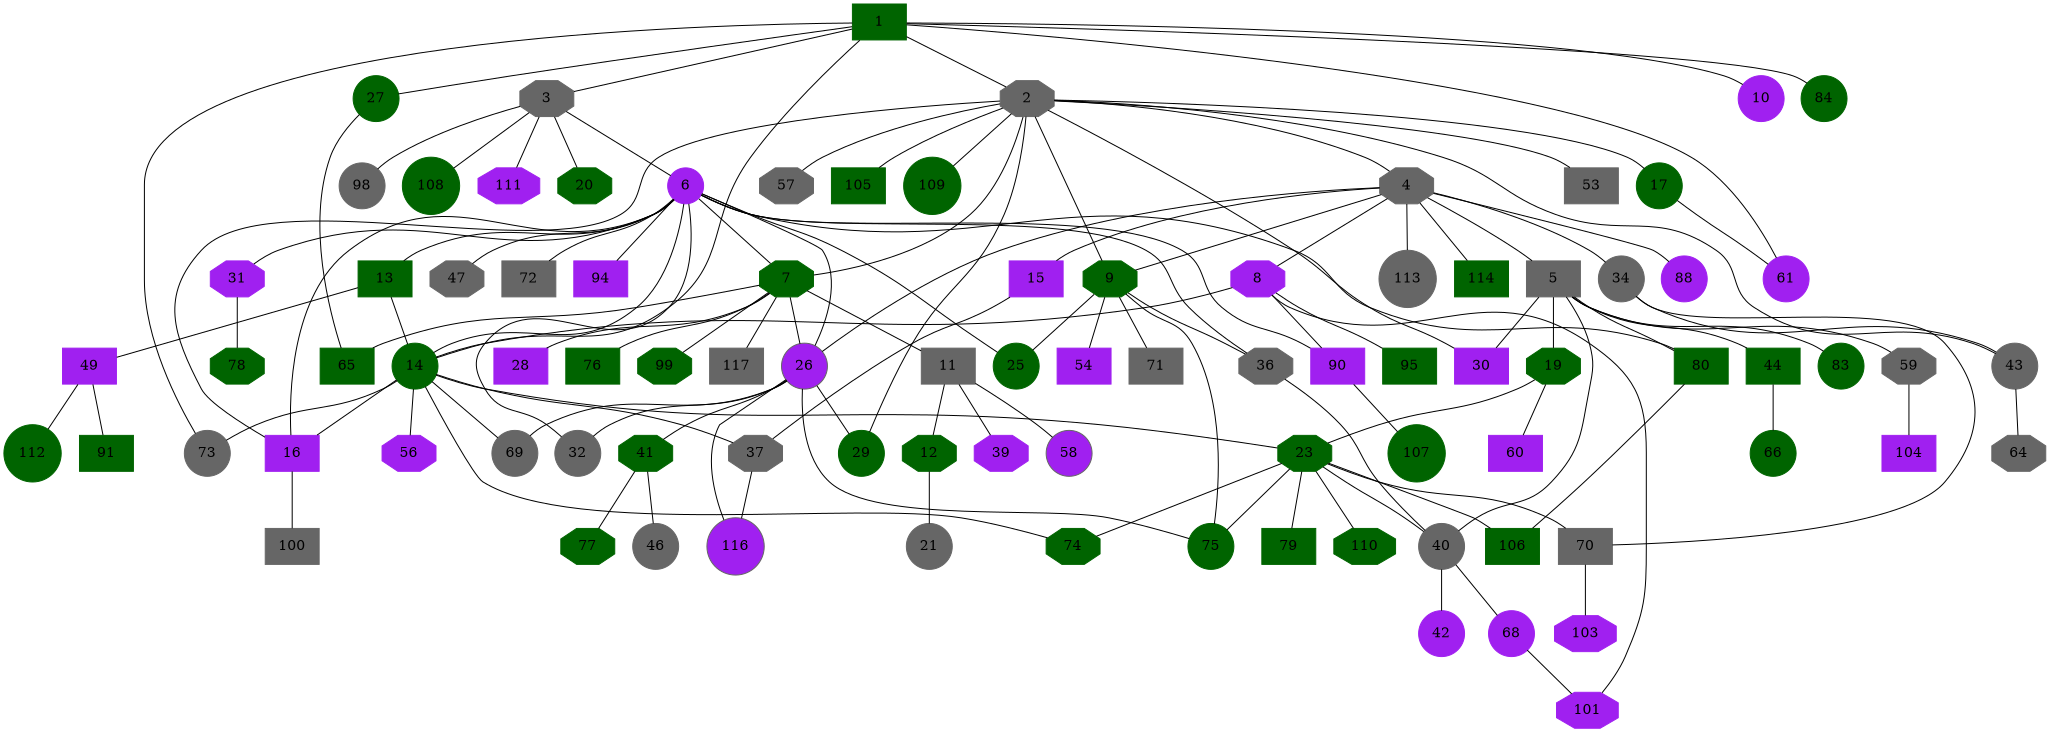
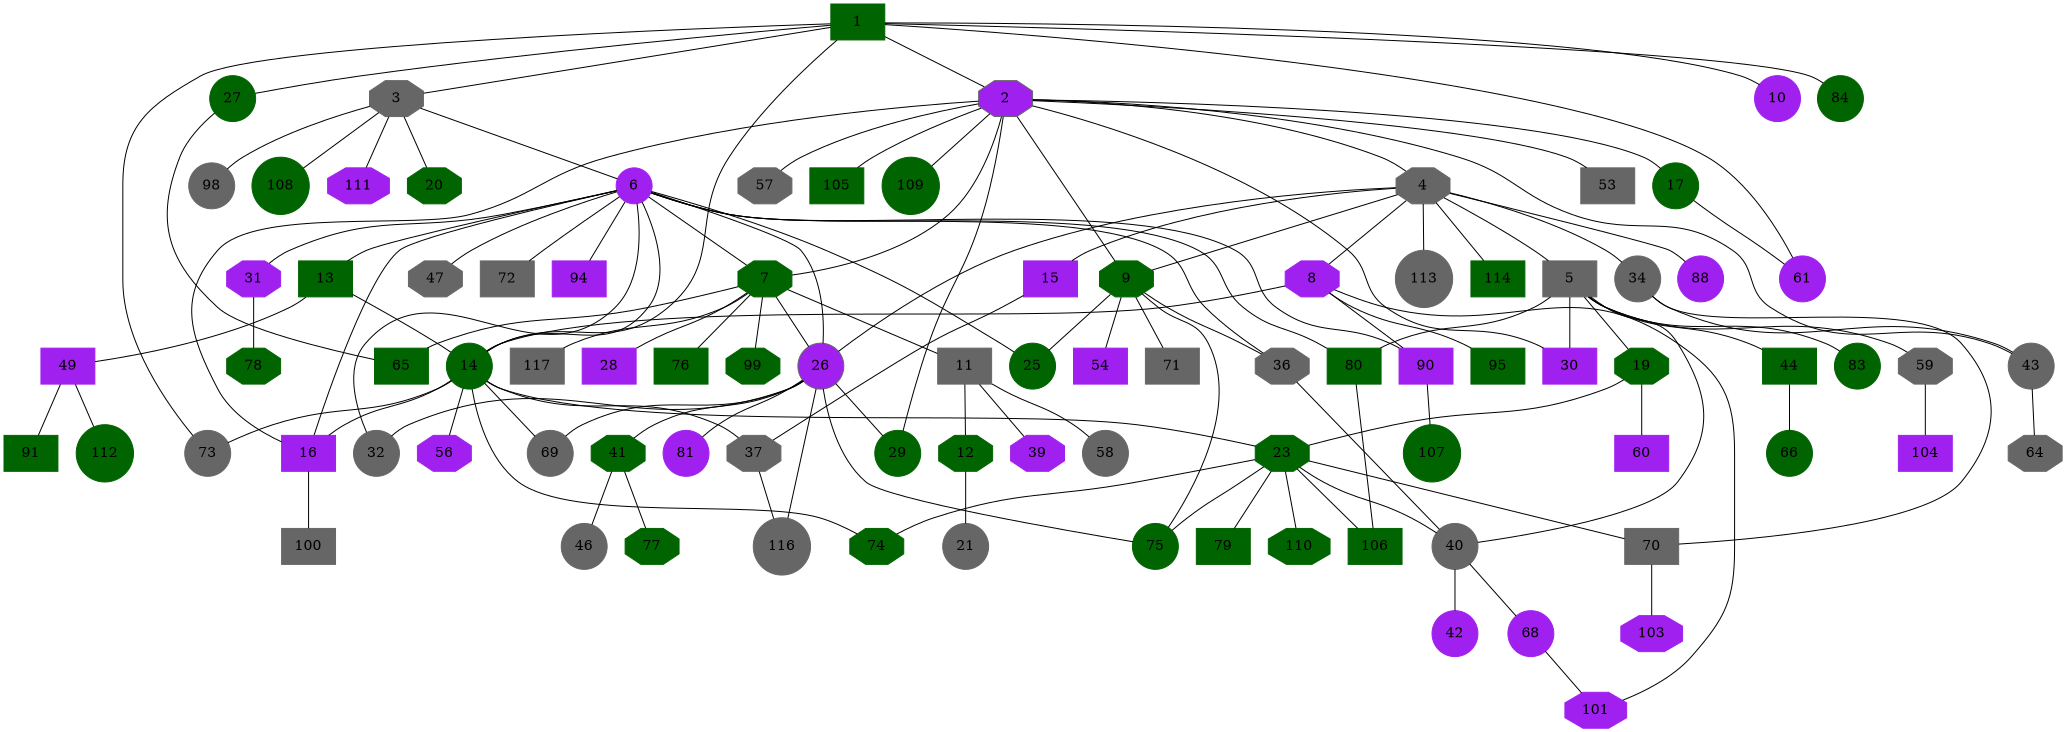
node "2": fillcolor gray40 -> purple
node "81": added
node "58": fillcolor purple -> gray40
node "116": fillcolor purple -> gray40
